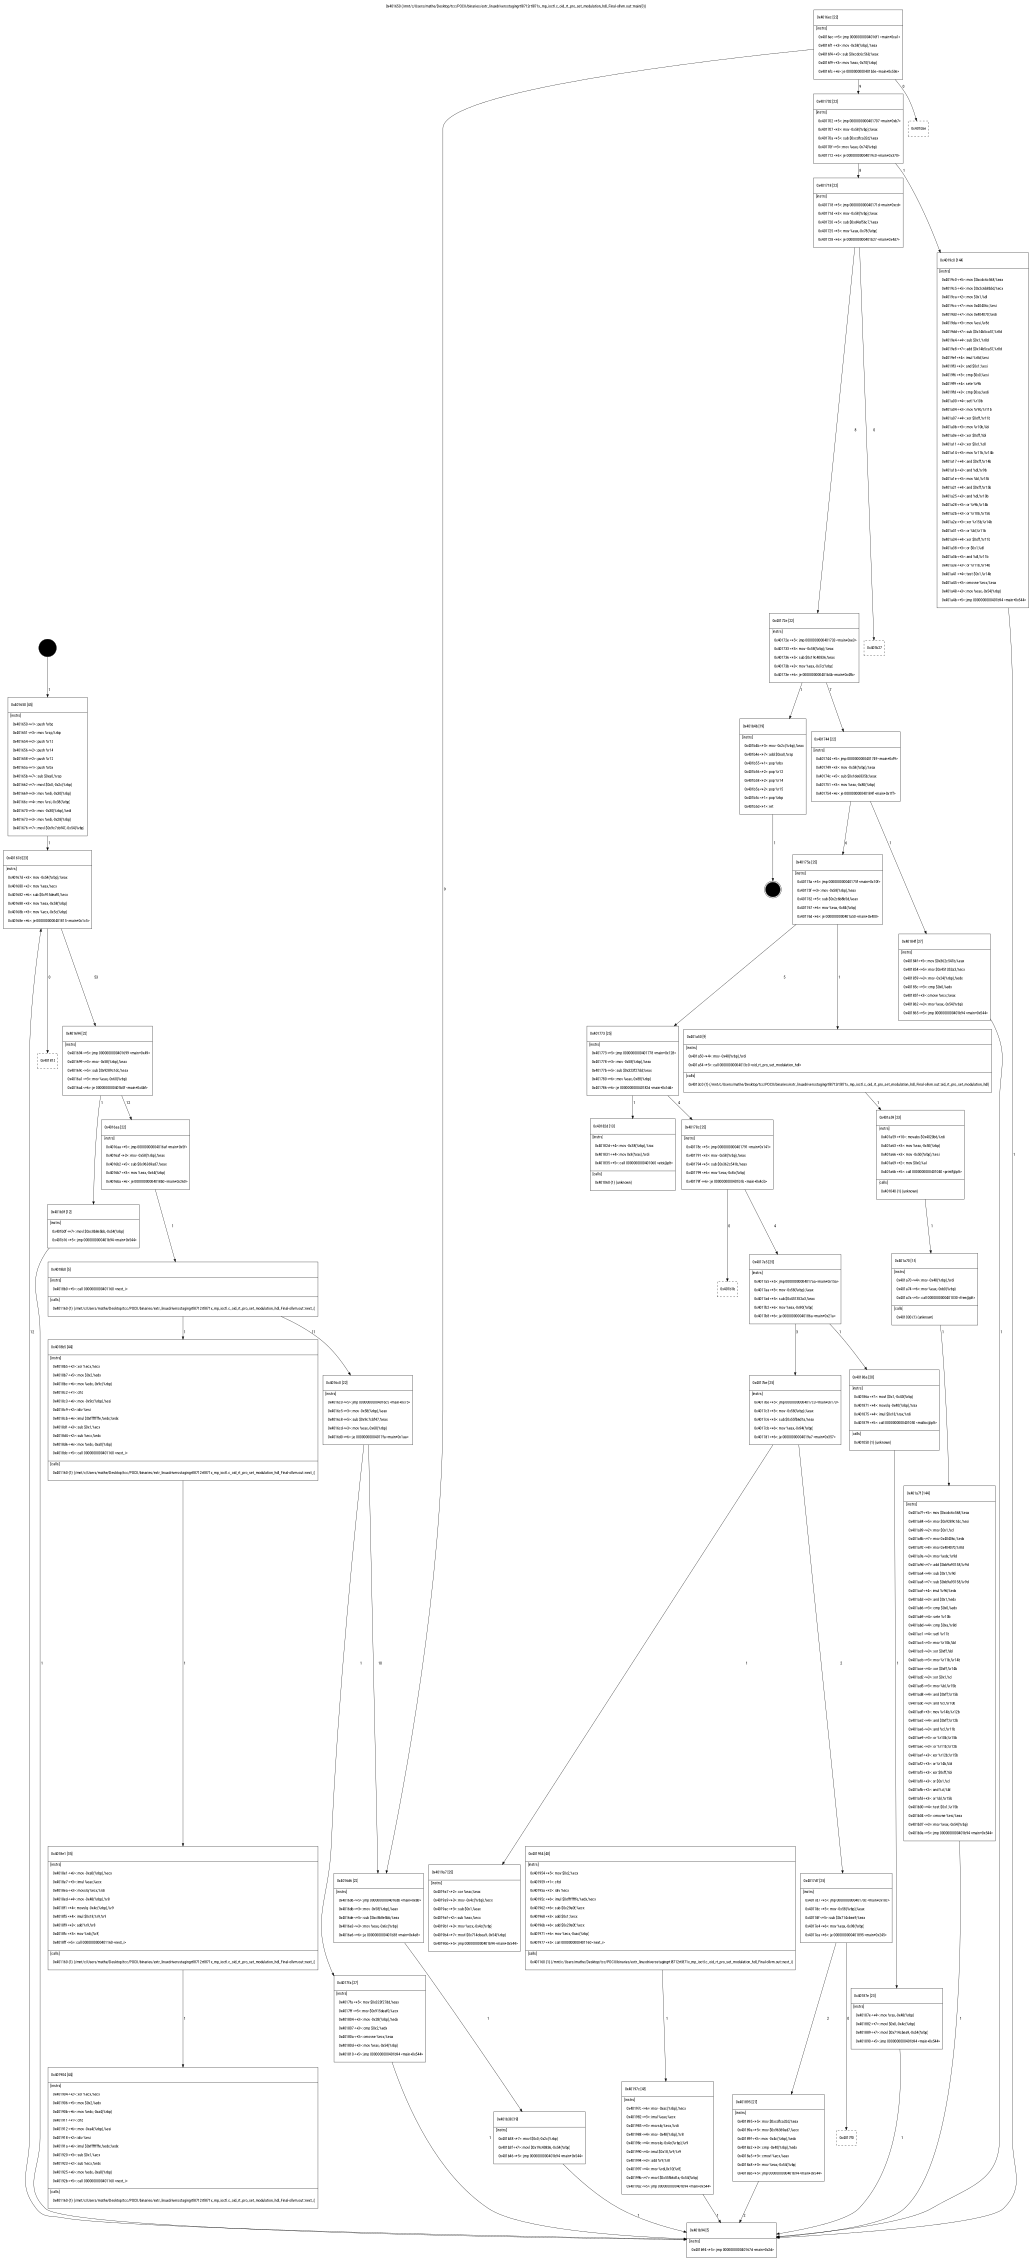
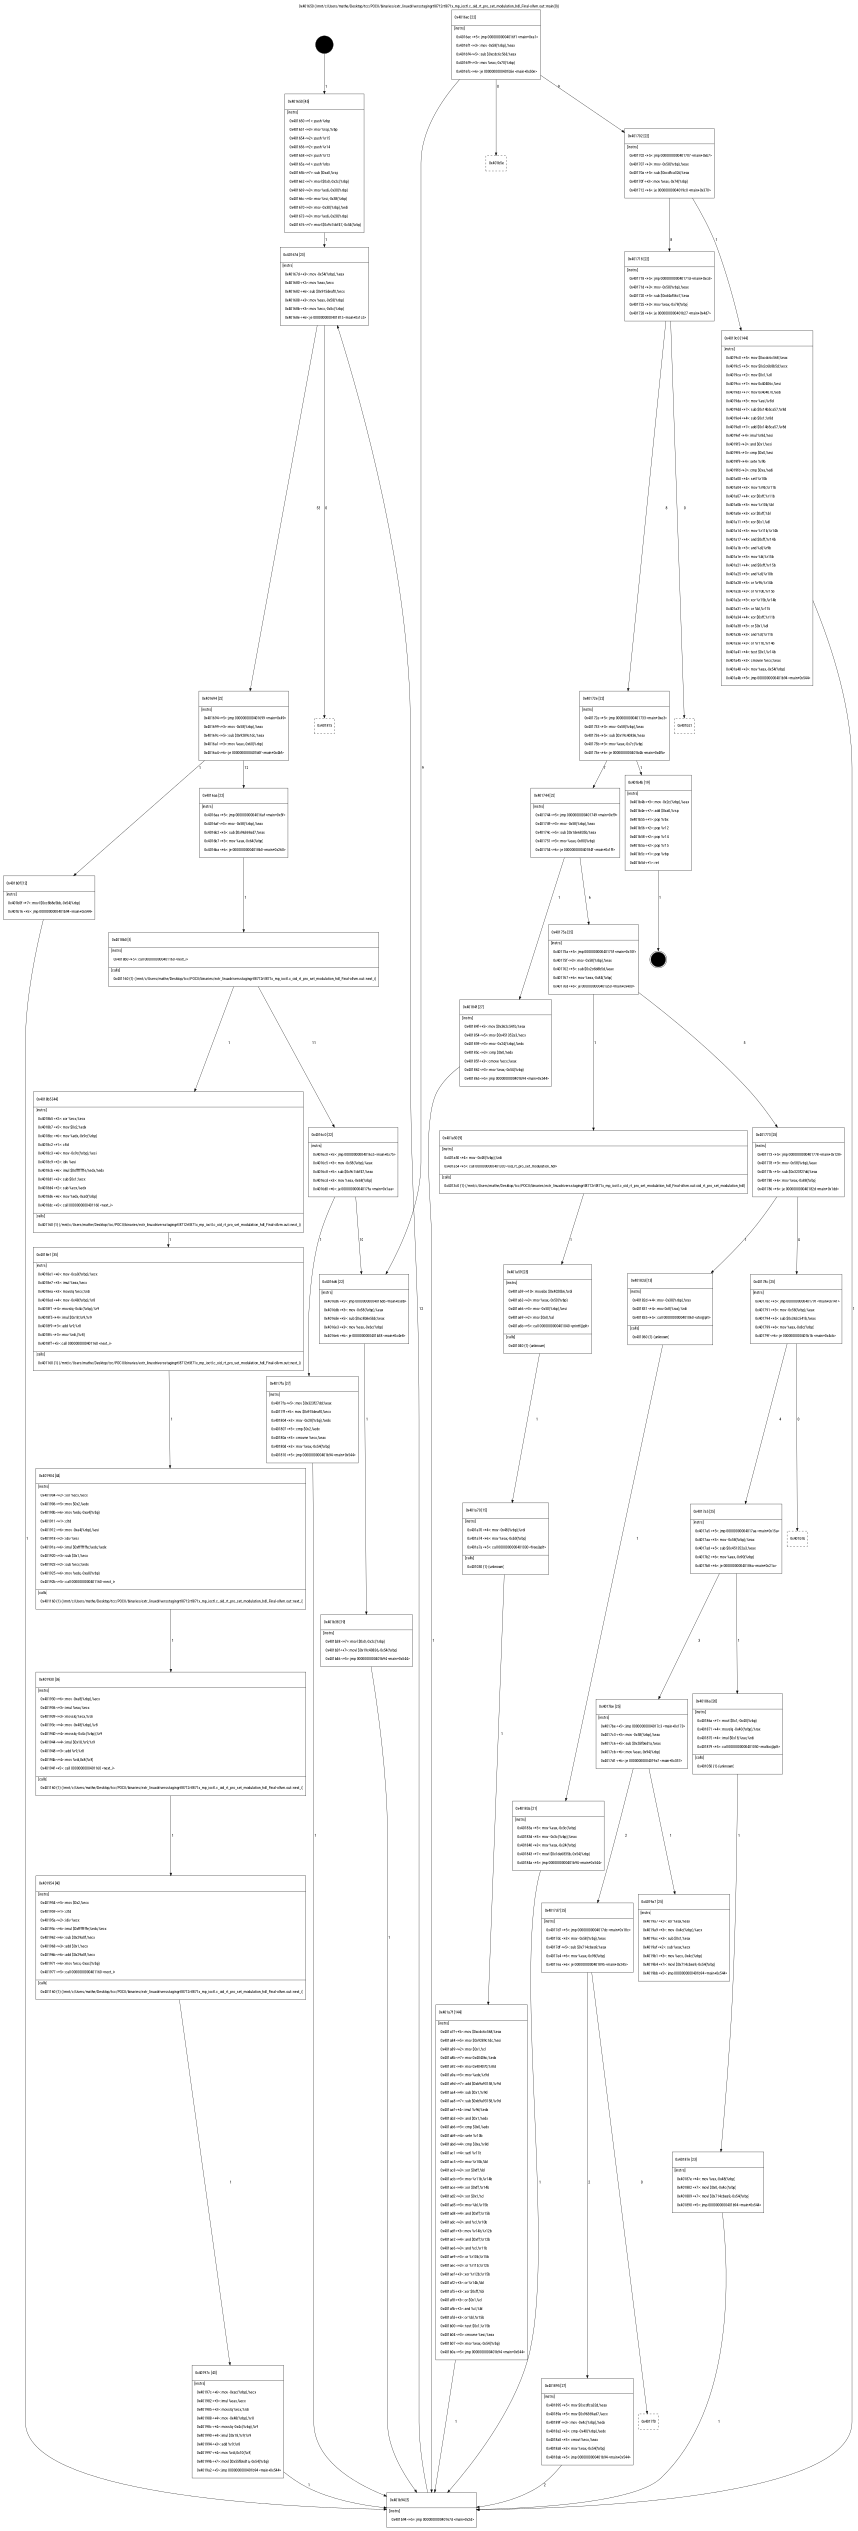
node "0x401930 [36]": added
node "0x40183a [21]": added
